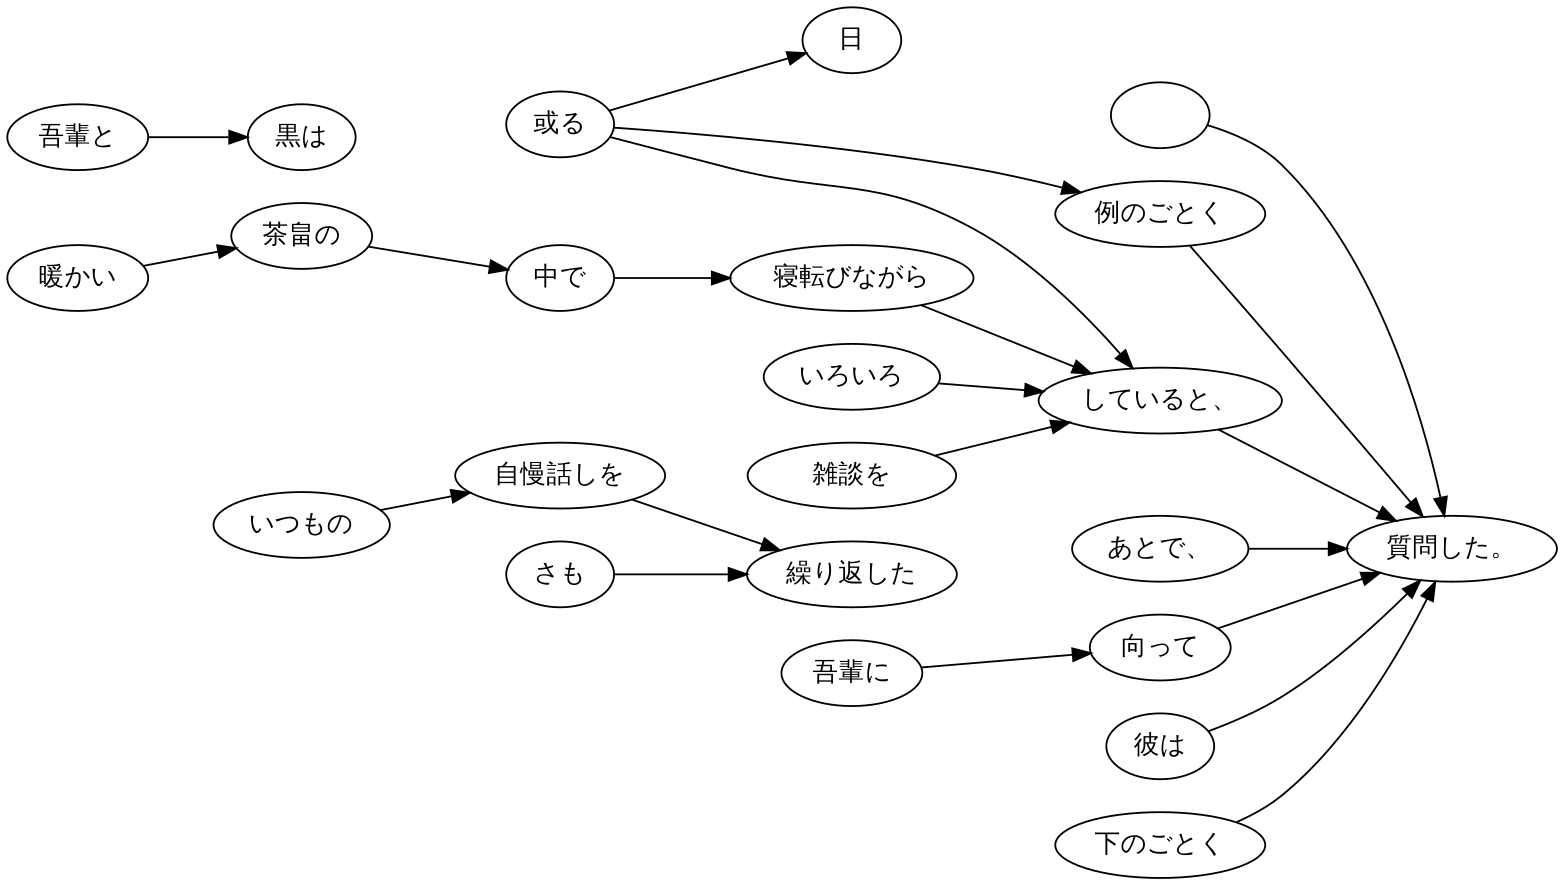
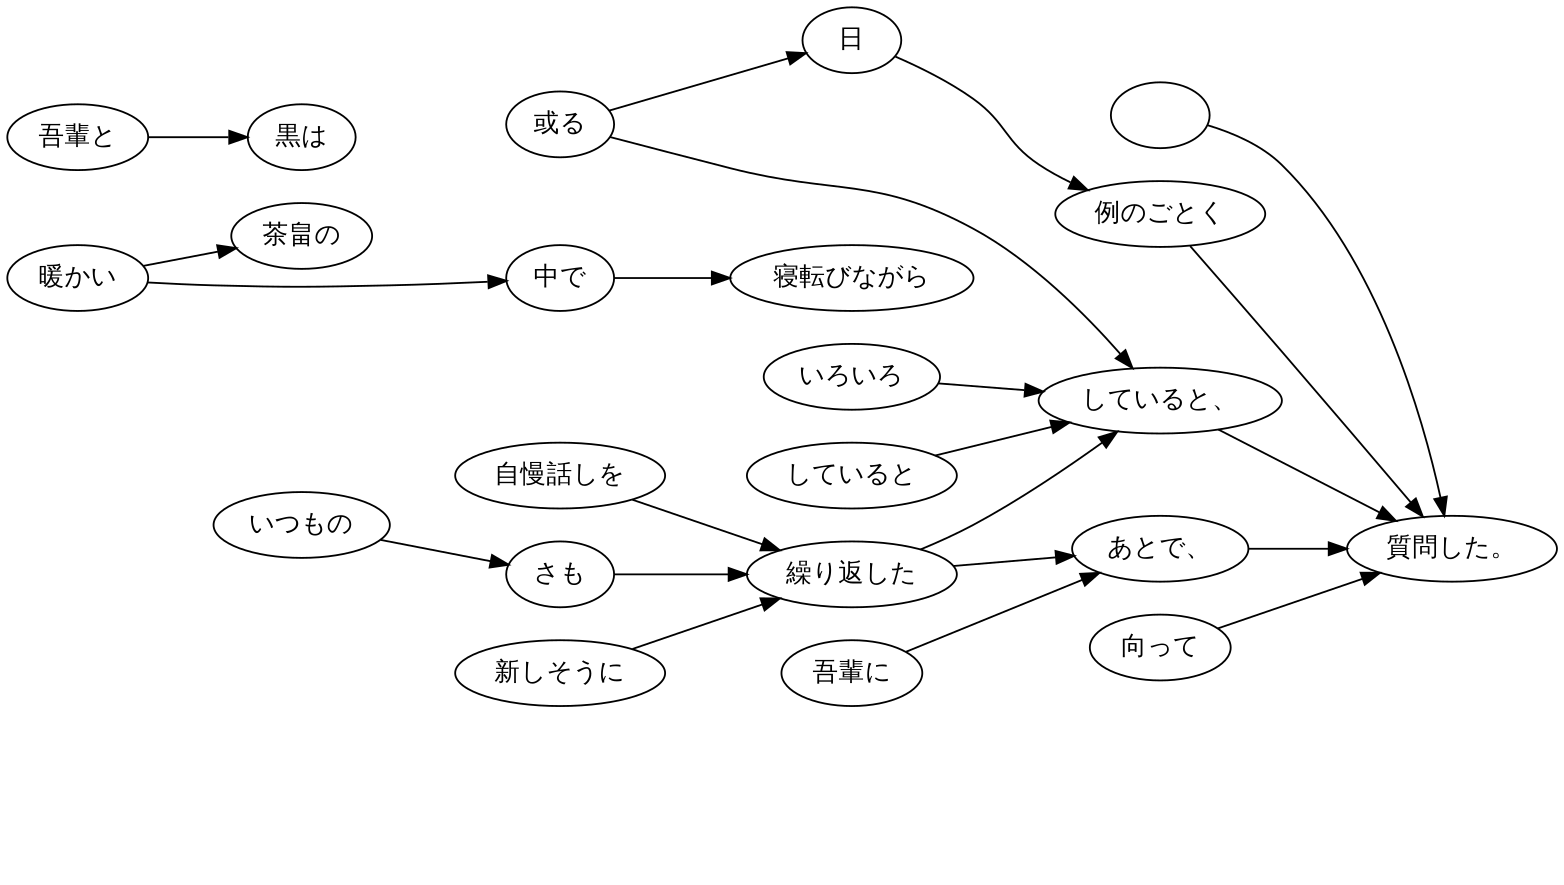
edge "或る" -> "例のごとく": now "日" -> "例のごとく"
edge "茶畠の" -> "中で": now "暖かい" -> "中で"
edge "寝転びながら" -> "していると、": now "繰り返した" -> "していると、"
node "雑談を": label "雑談を" -> "していると"
edge "いつもの" -> "自慢話しを": now "いつもの" -> "さも"
edge "繰り返した" -> "あとで、": added
edge "吾輩に" -> "向って": now "吾輩に" -> "あとで、"
node "新しそうに": added
node "彼は": removed
node "下のごとく": removed
